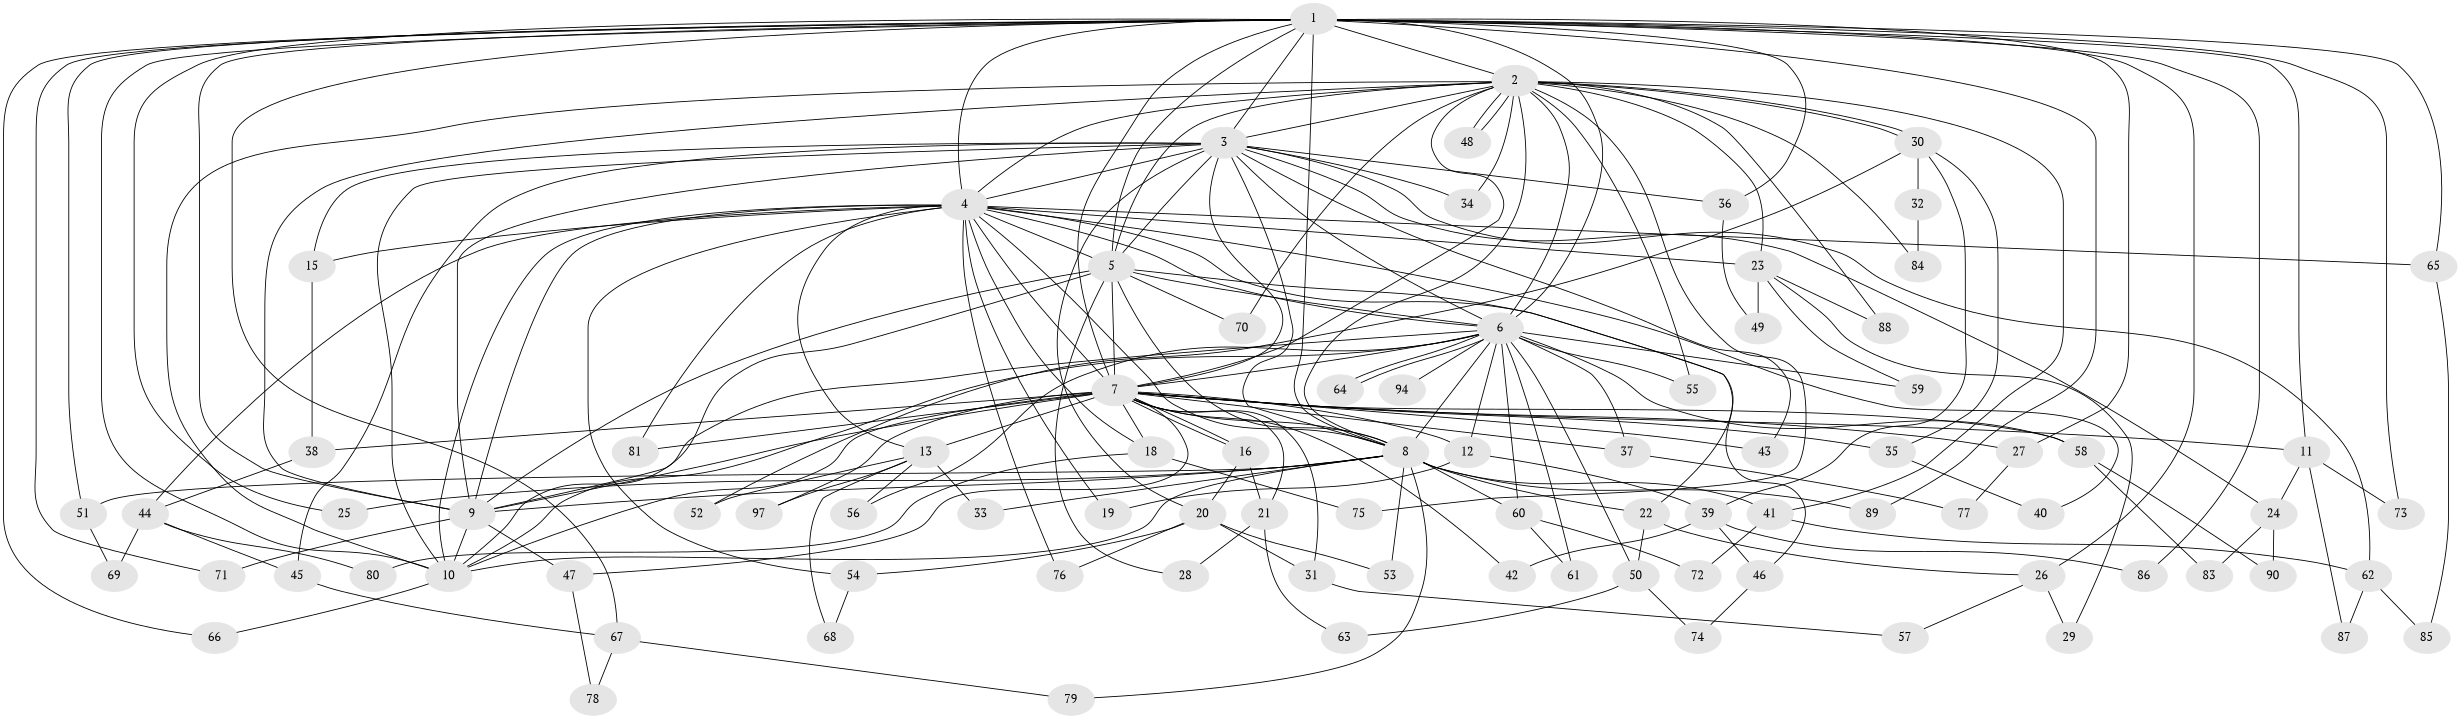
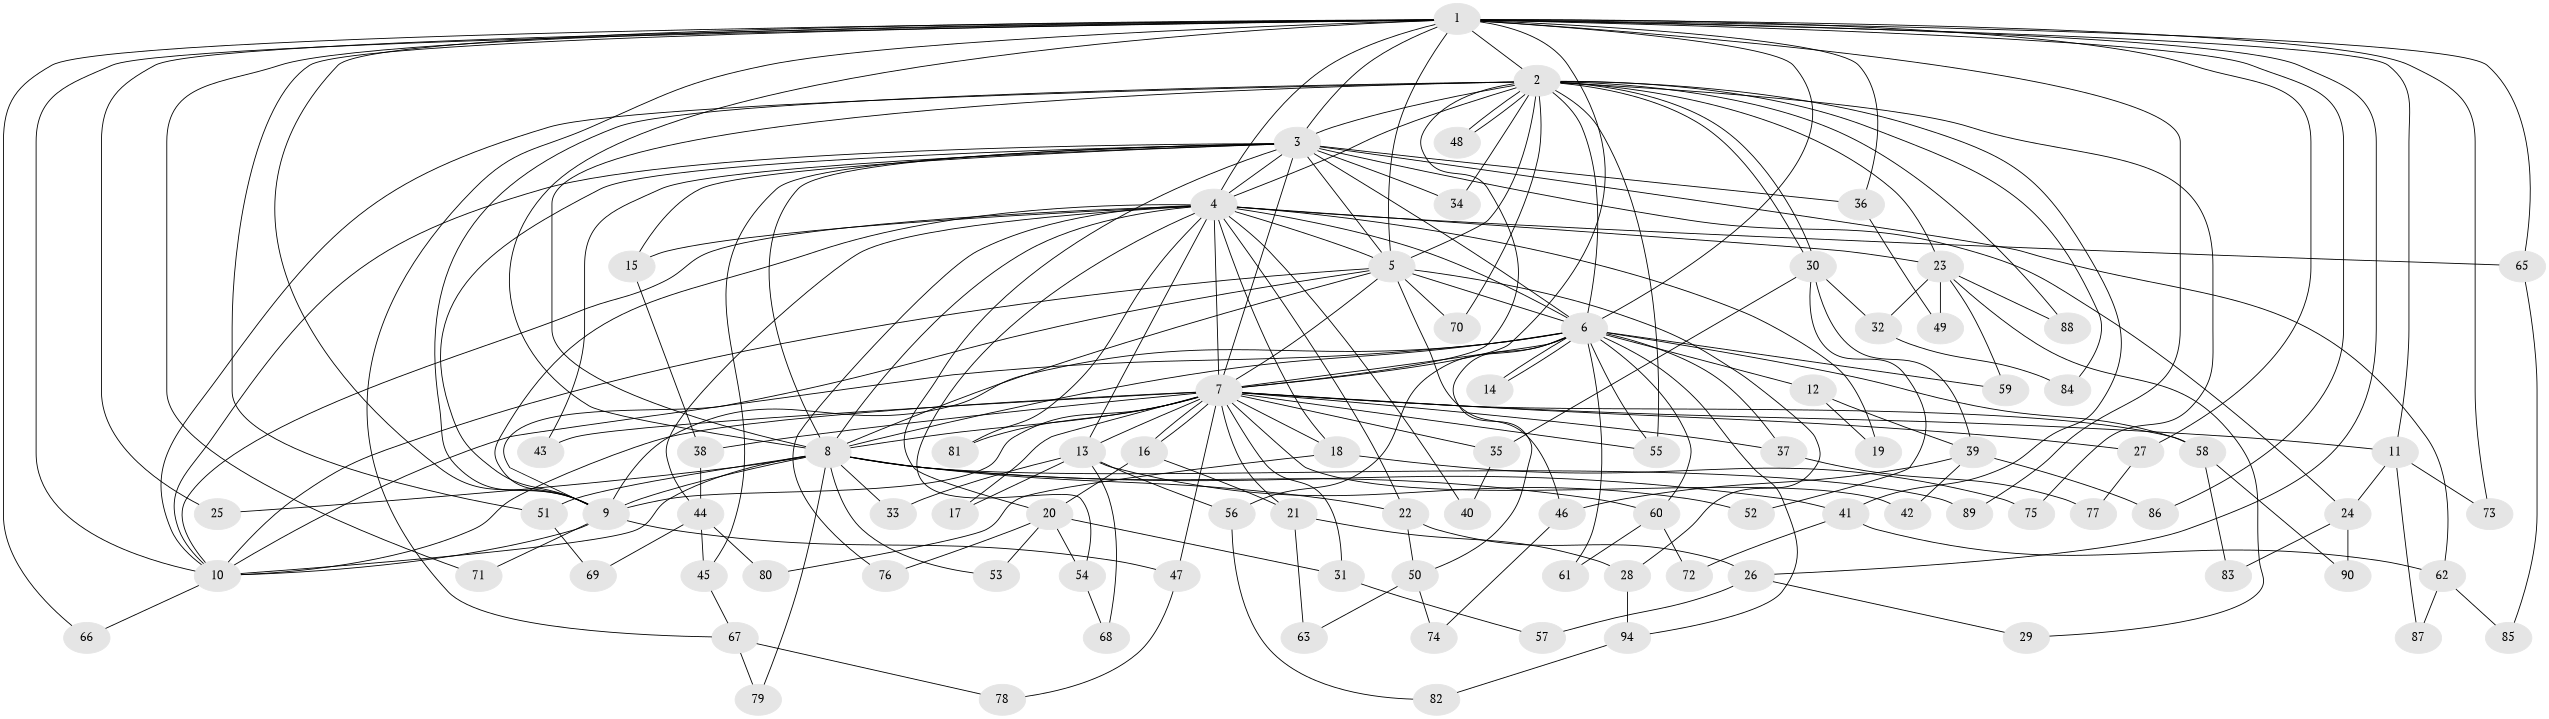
edge "23" -- "32": added
node "64": label "64" -> "14"
edge "7" -- "12": now "7" -- "55"
node "97": label "97" -> "17"
edge "28" -- "94": added
node "82": added
